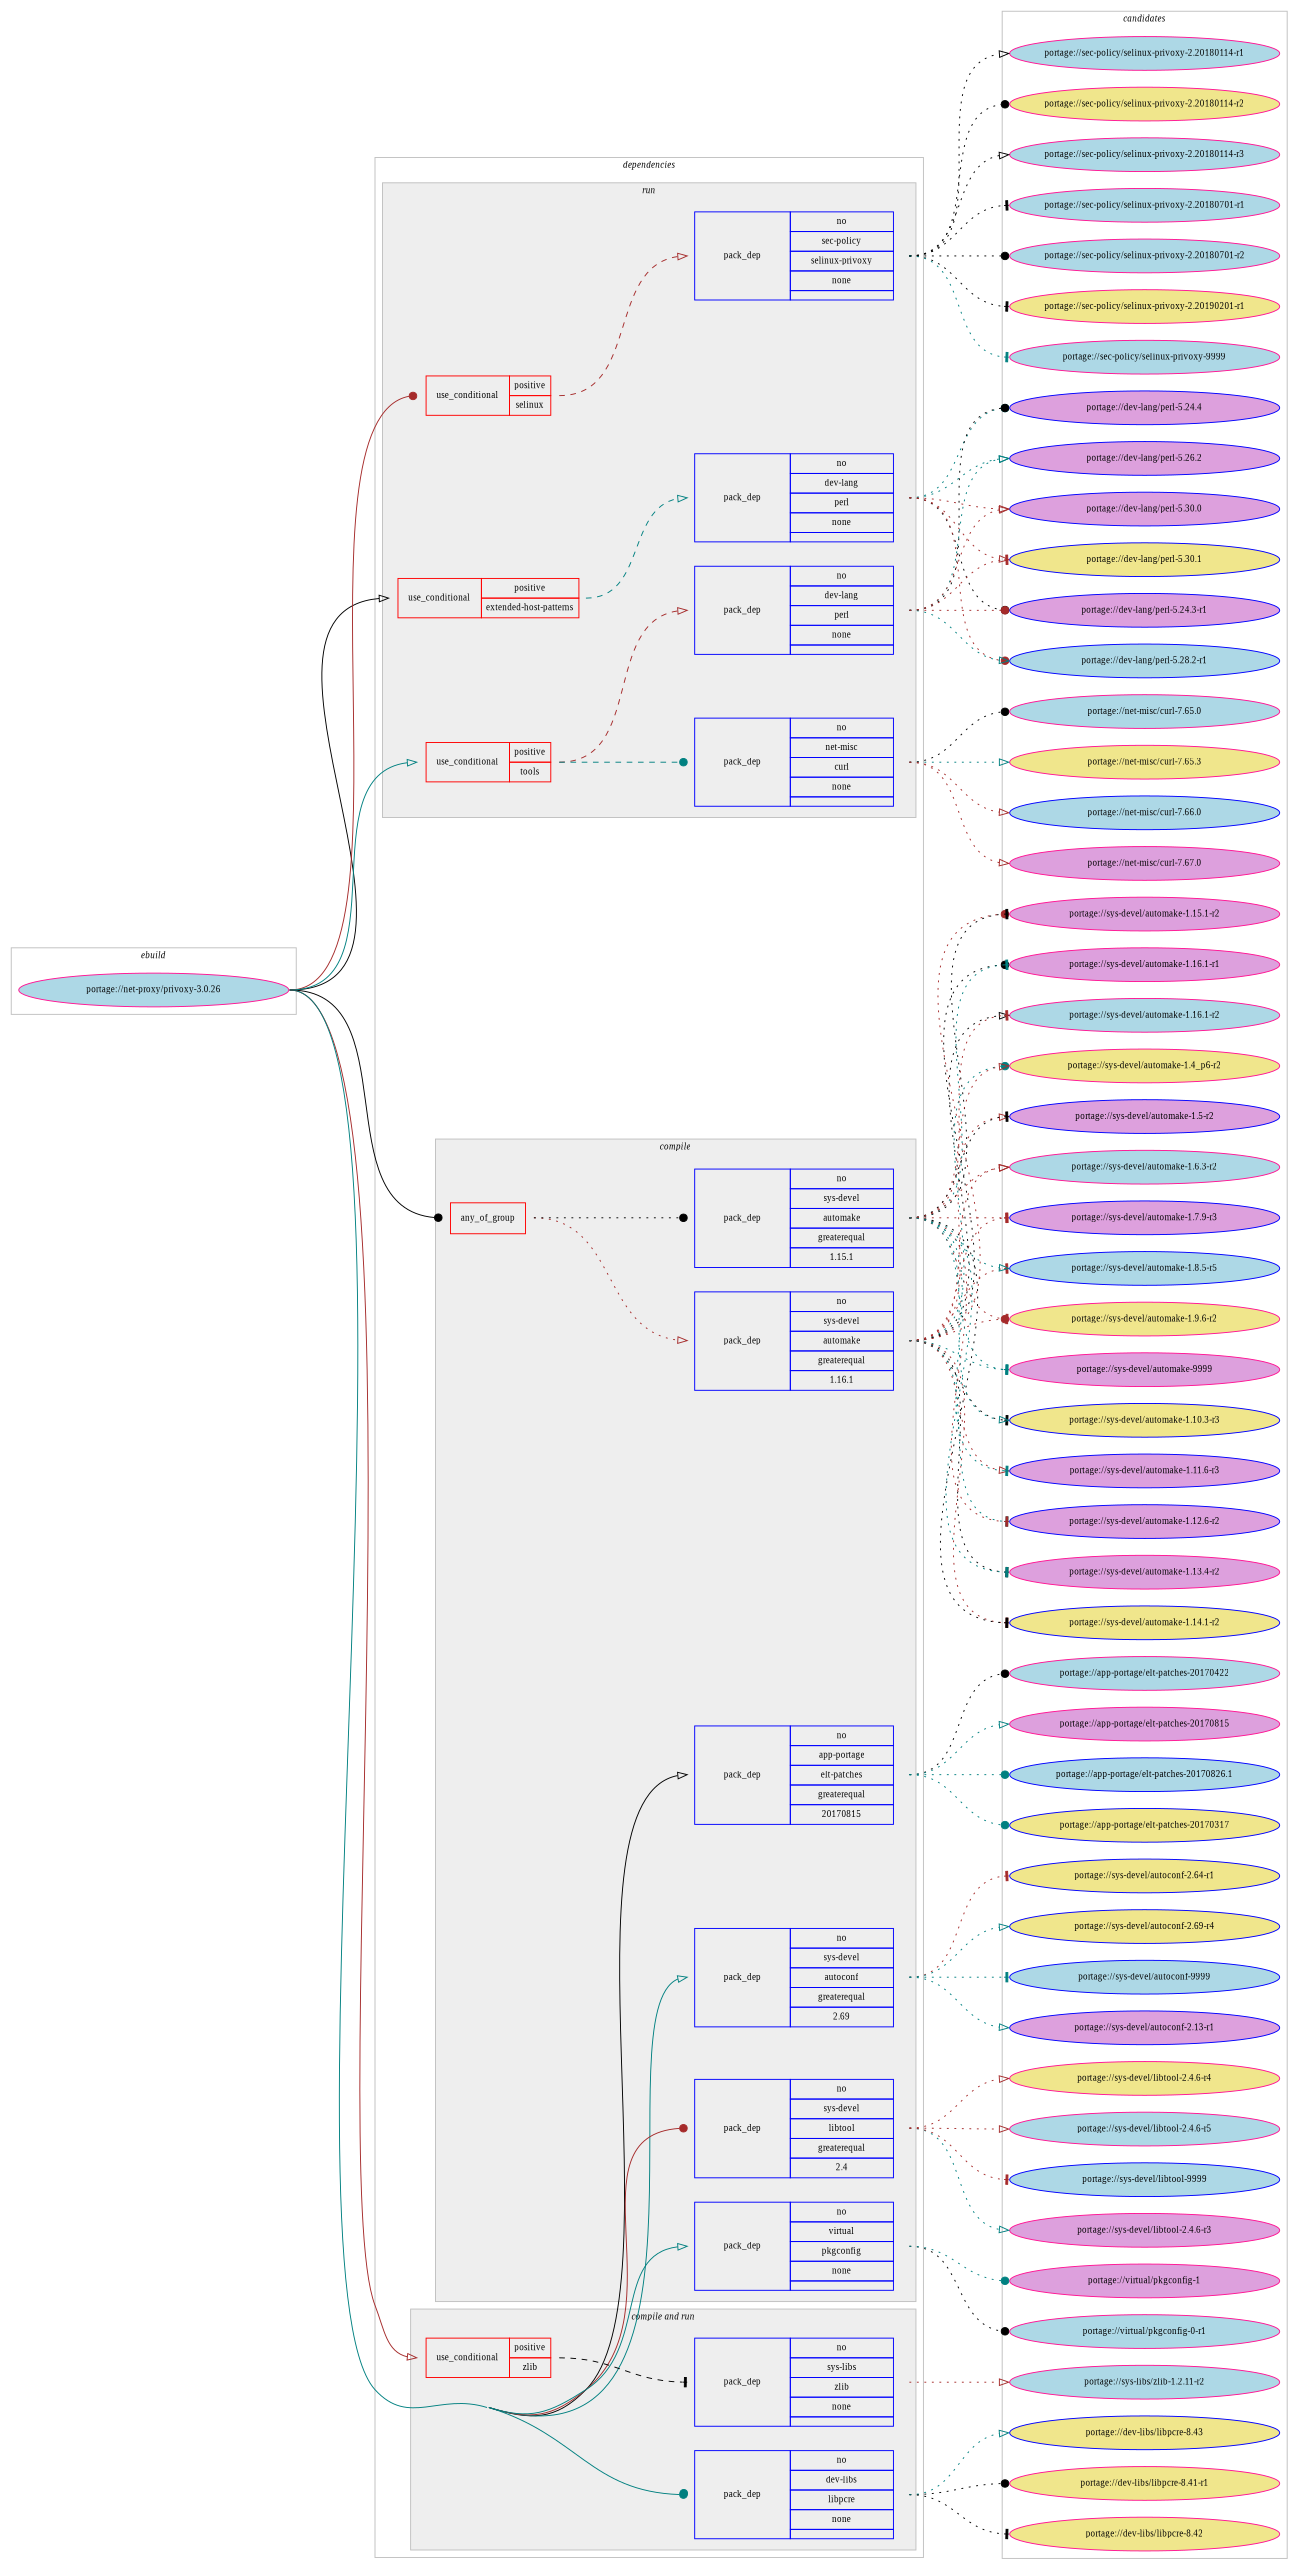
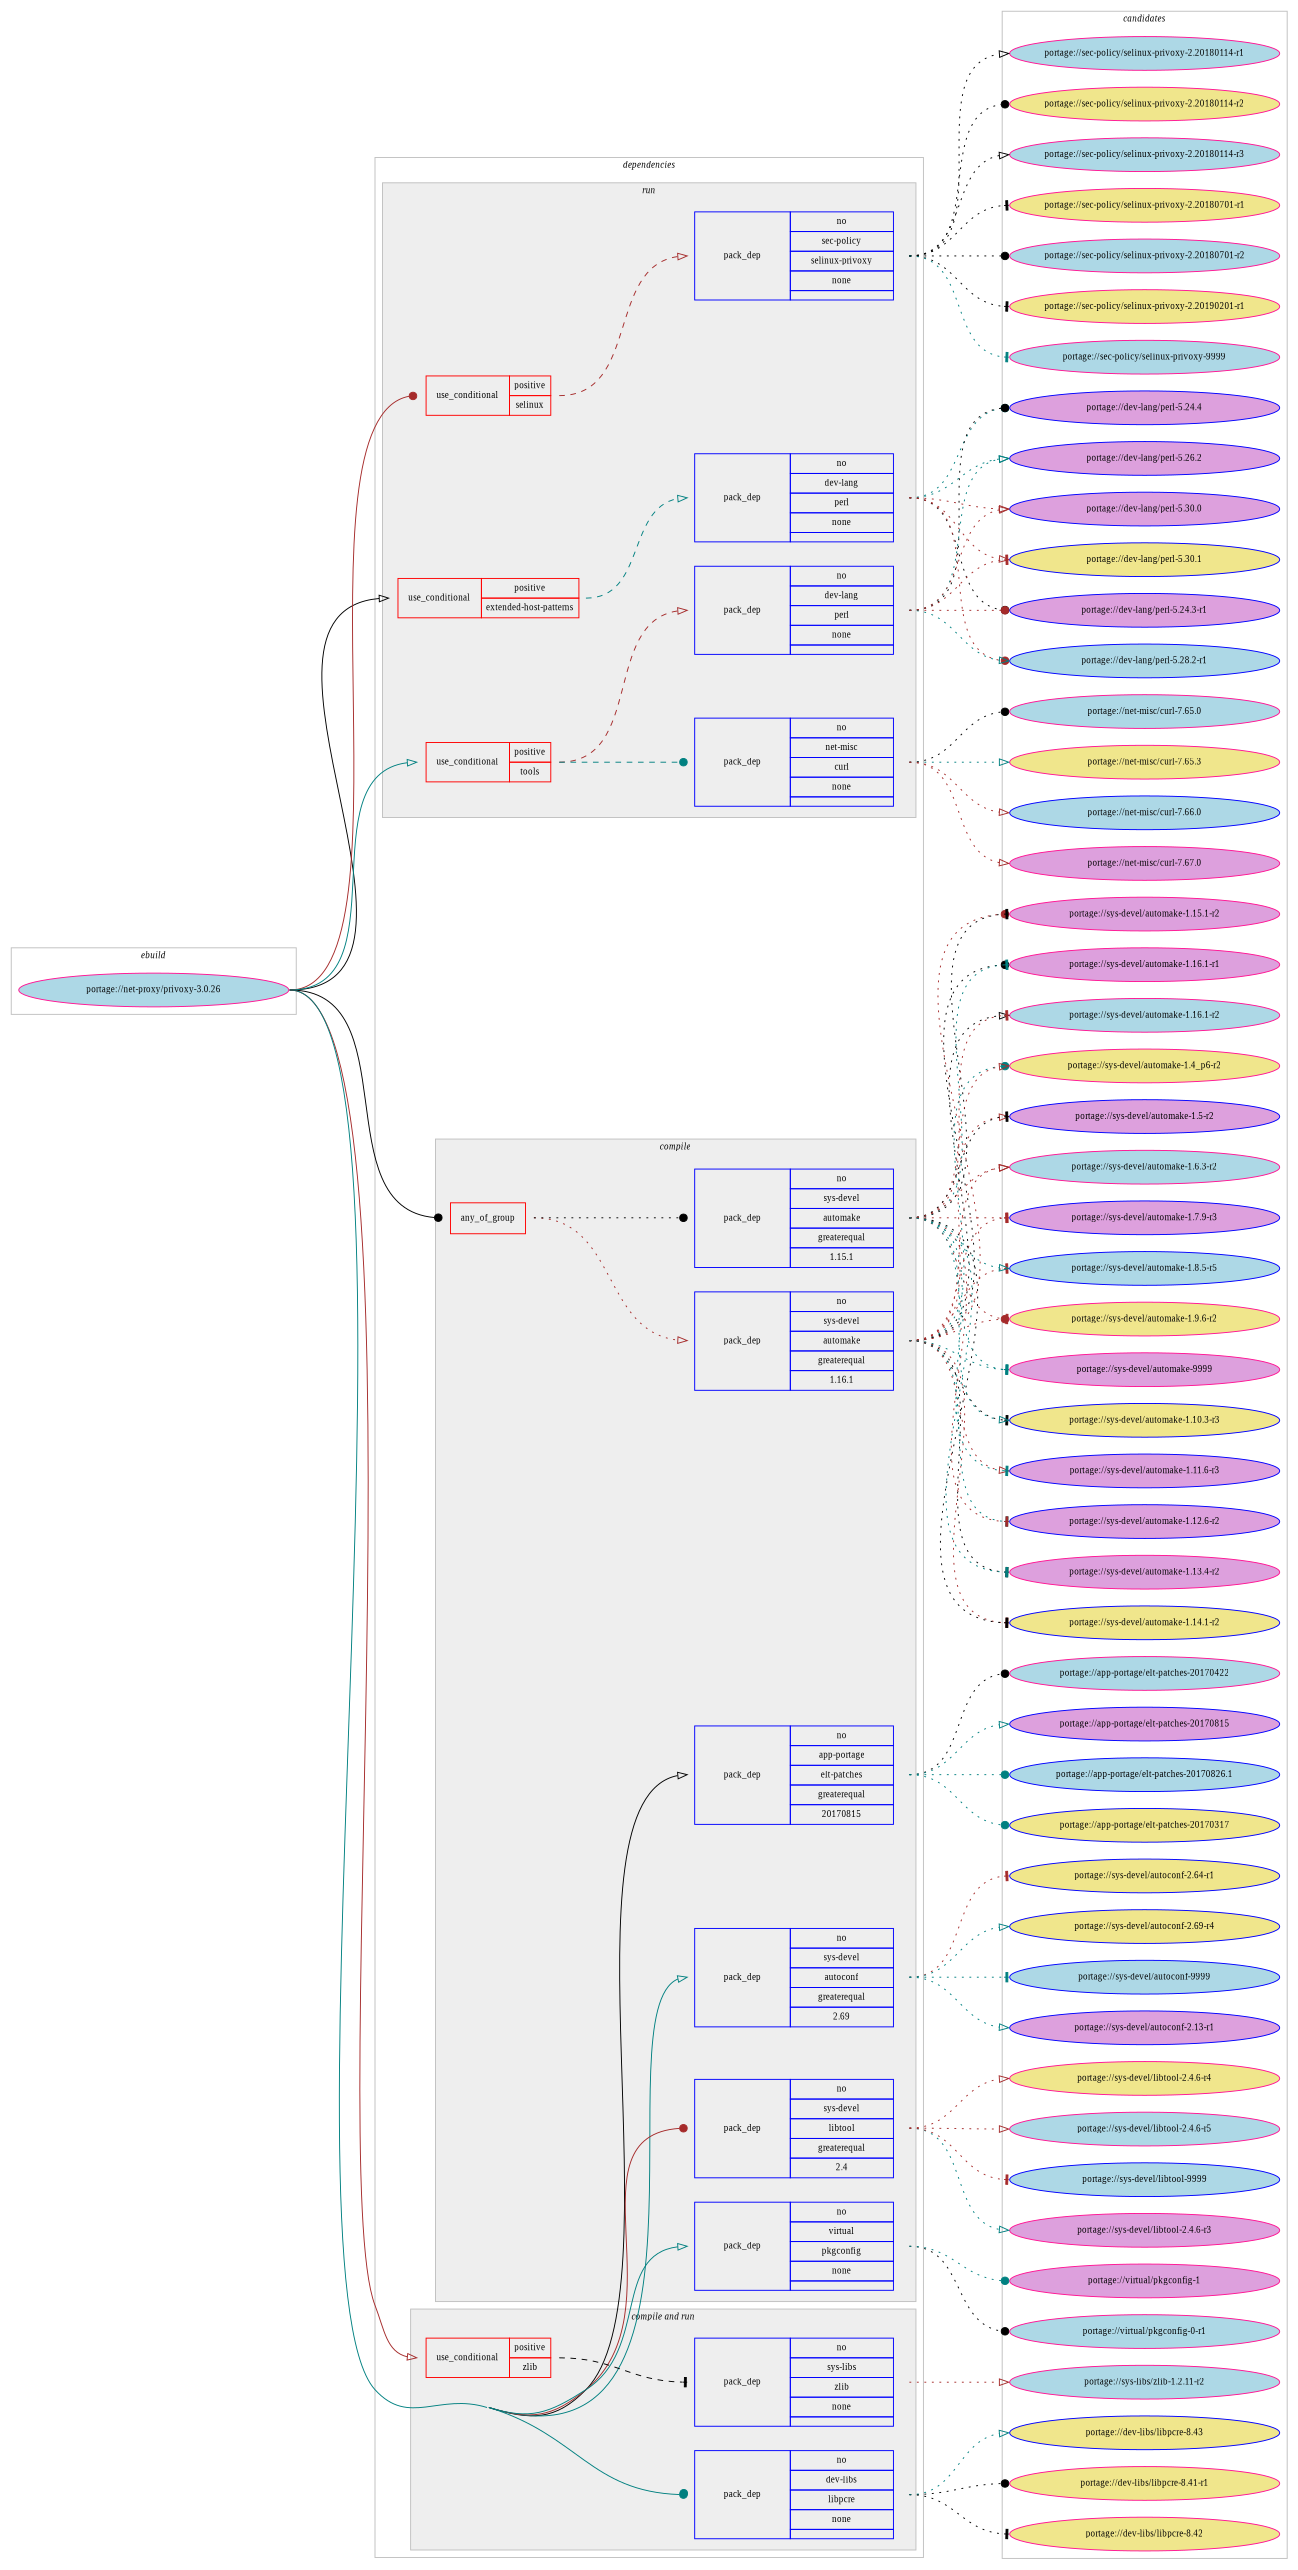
node "portage://sec-policy/selinux-privoxy-2.20180701-r1": fillcolor lightblue -> khaki
node "portage://app-portage/elt-patches-20170815": color deeppink -> blue
